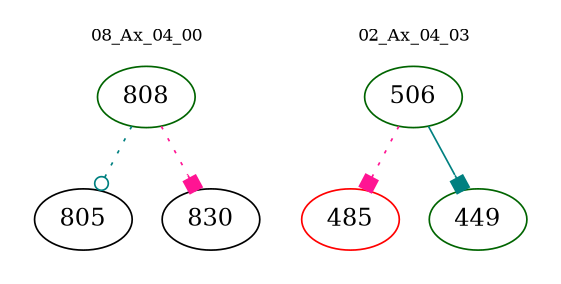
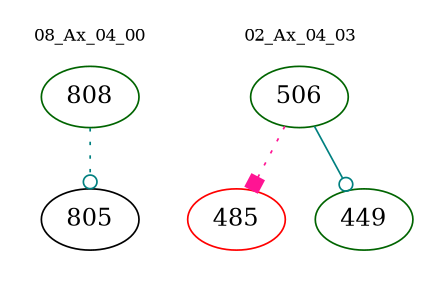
edge "506" -> "449": arrowhead box -> odot
node "830": removed
